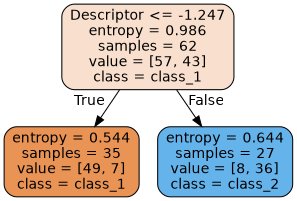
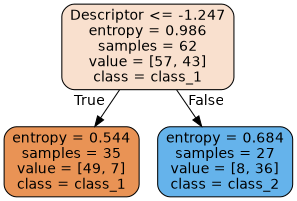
node "entropy = 0.644 samples = 27 value = [8, 36] class = class_2": label "entropy = 0.644 samples = 27 value = [8, 36] class = class_2" -> "entropy = 0.684 samples = 27 value = [8, 36] class = class_2"
